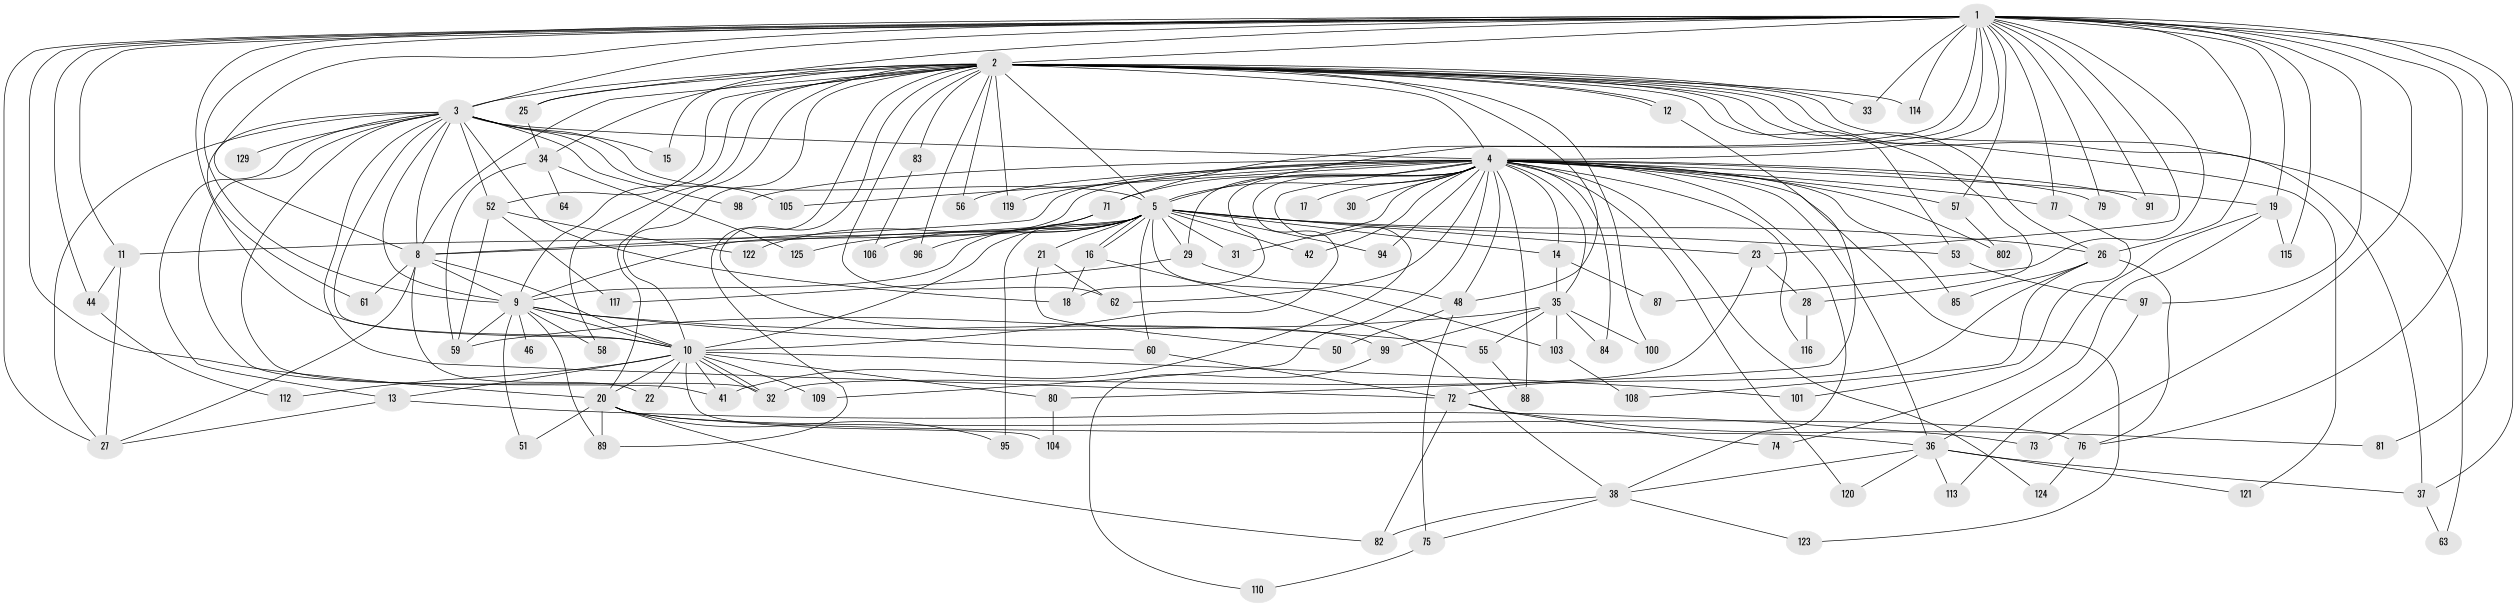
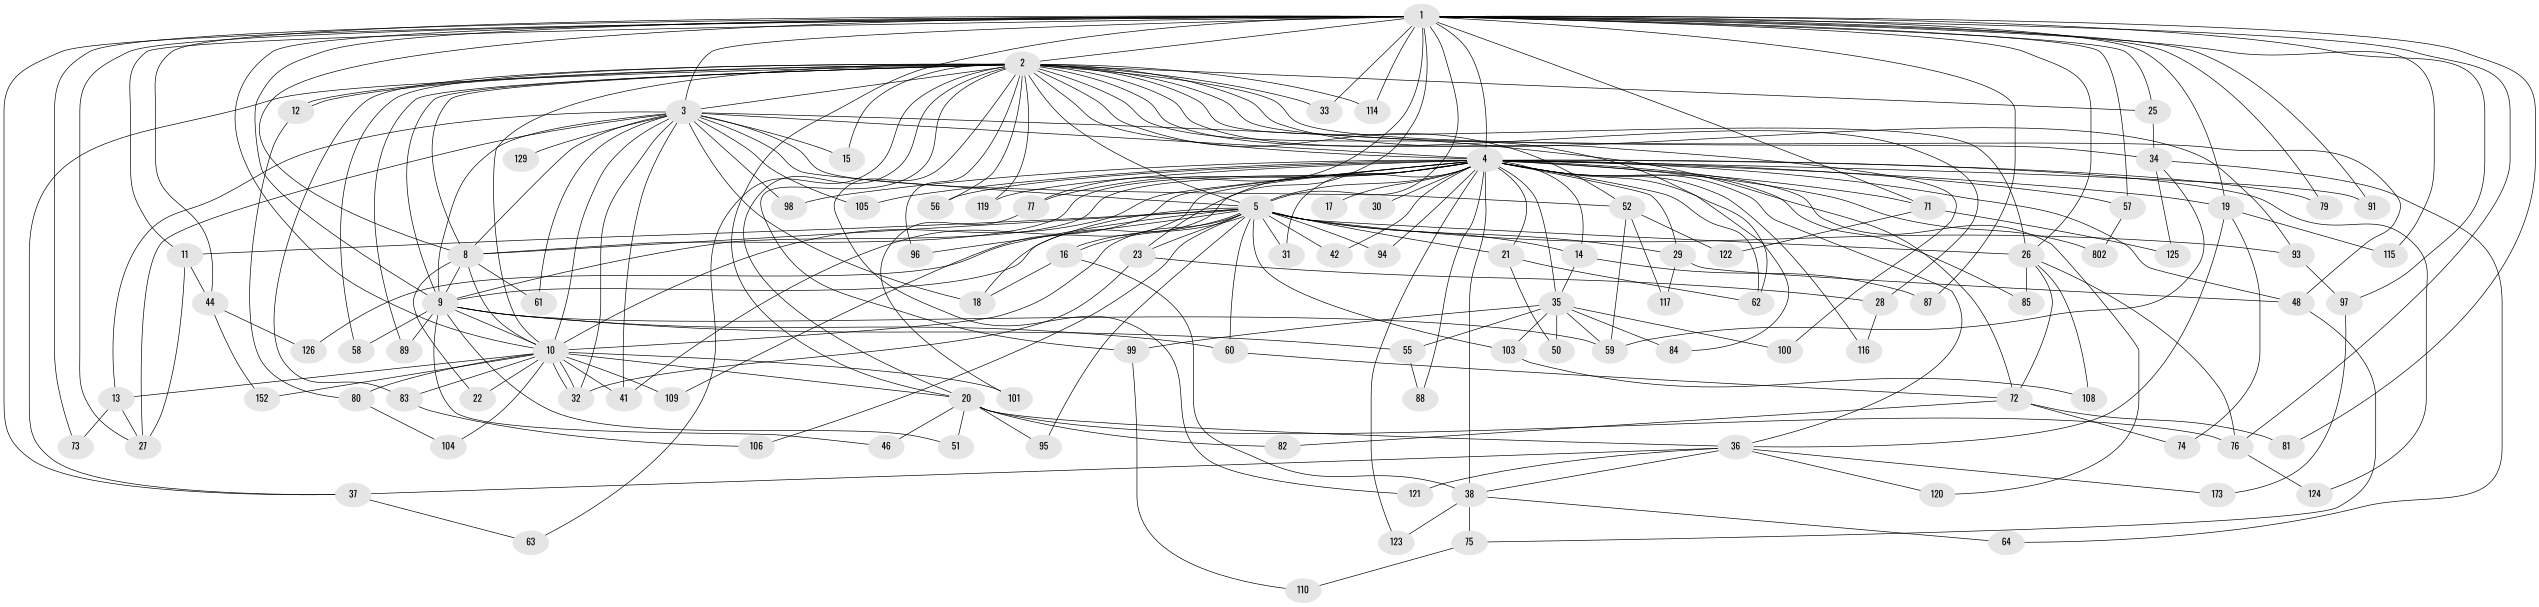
edge "4" -- "21": added
node "53": label "53" -> "93"
edge "48" -- "50": now "35" -- "50"
node "126": added
edge "8" -- "27": removed
edge "10" -- "83": added
node "112": label "112" -> "152"
edge "20" -- "89": now "20" -- "46"
node "113": label "113" -> "173"
edge "38" -- "82": now "38" -- "64"
